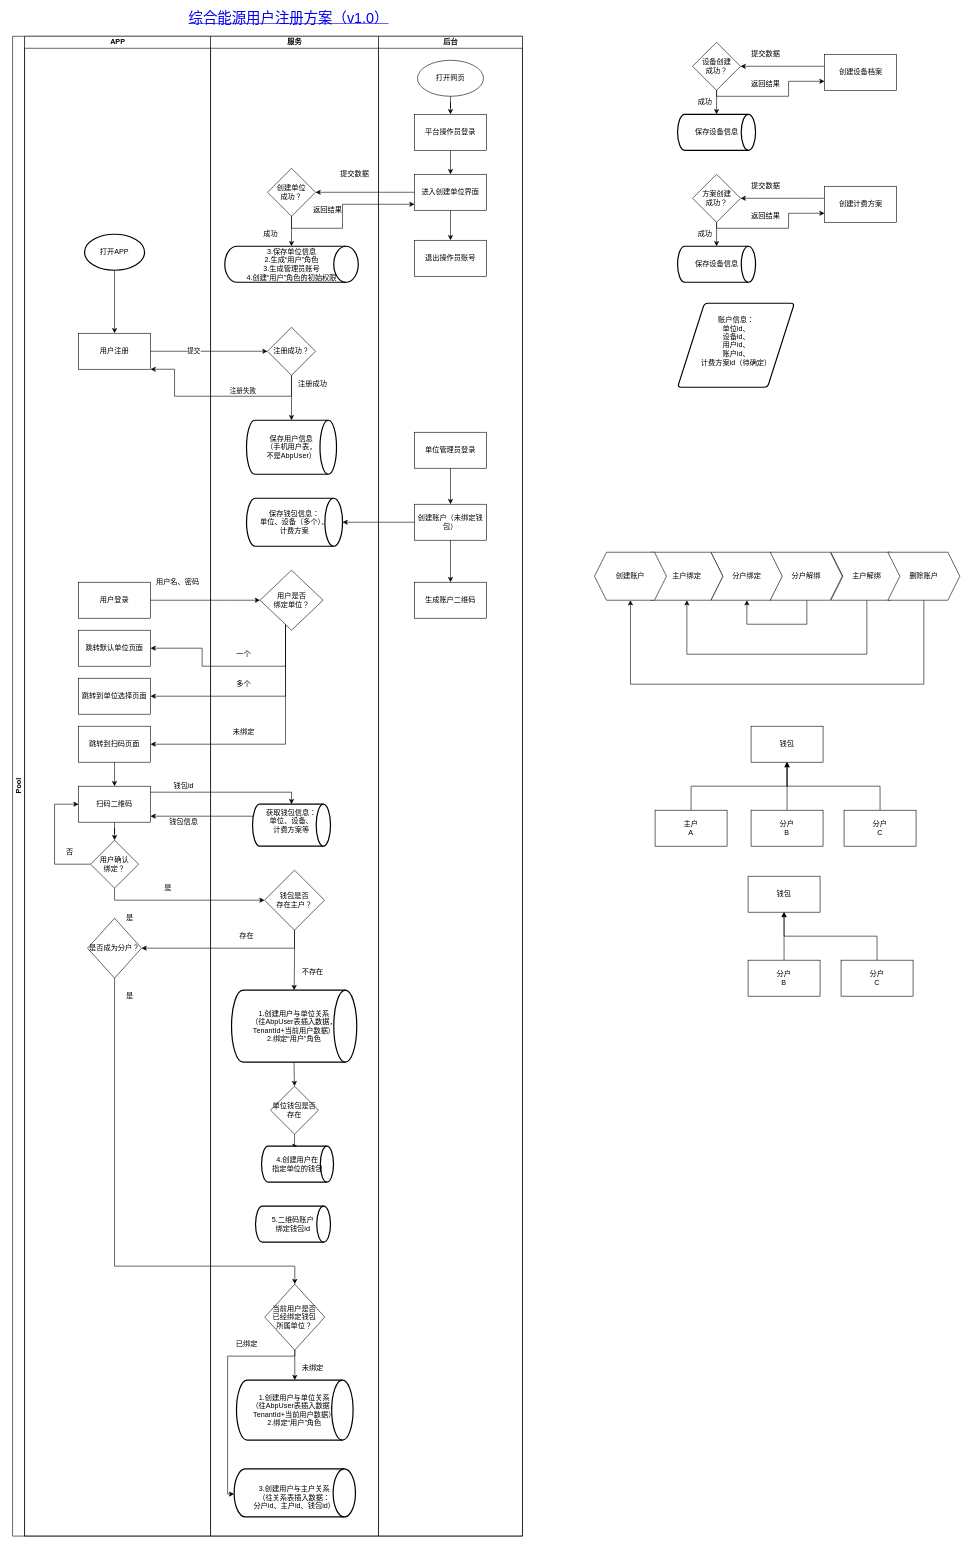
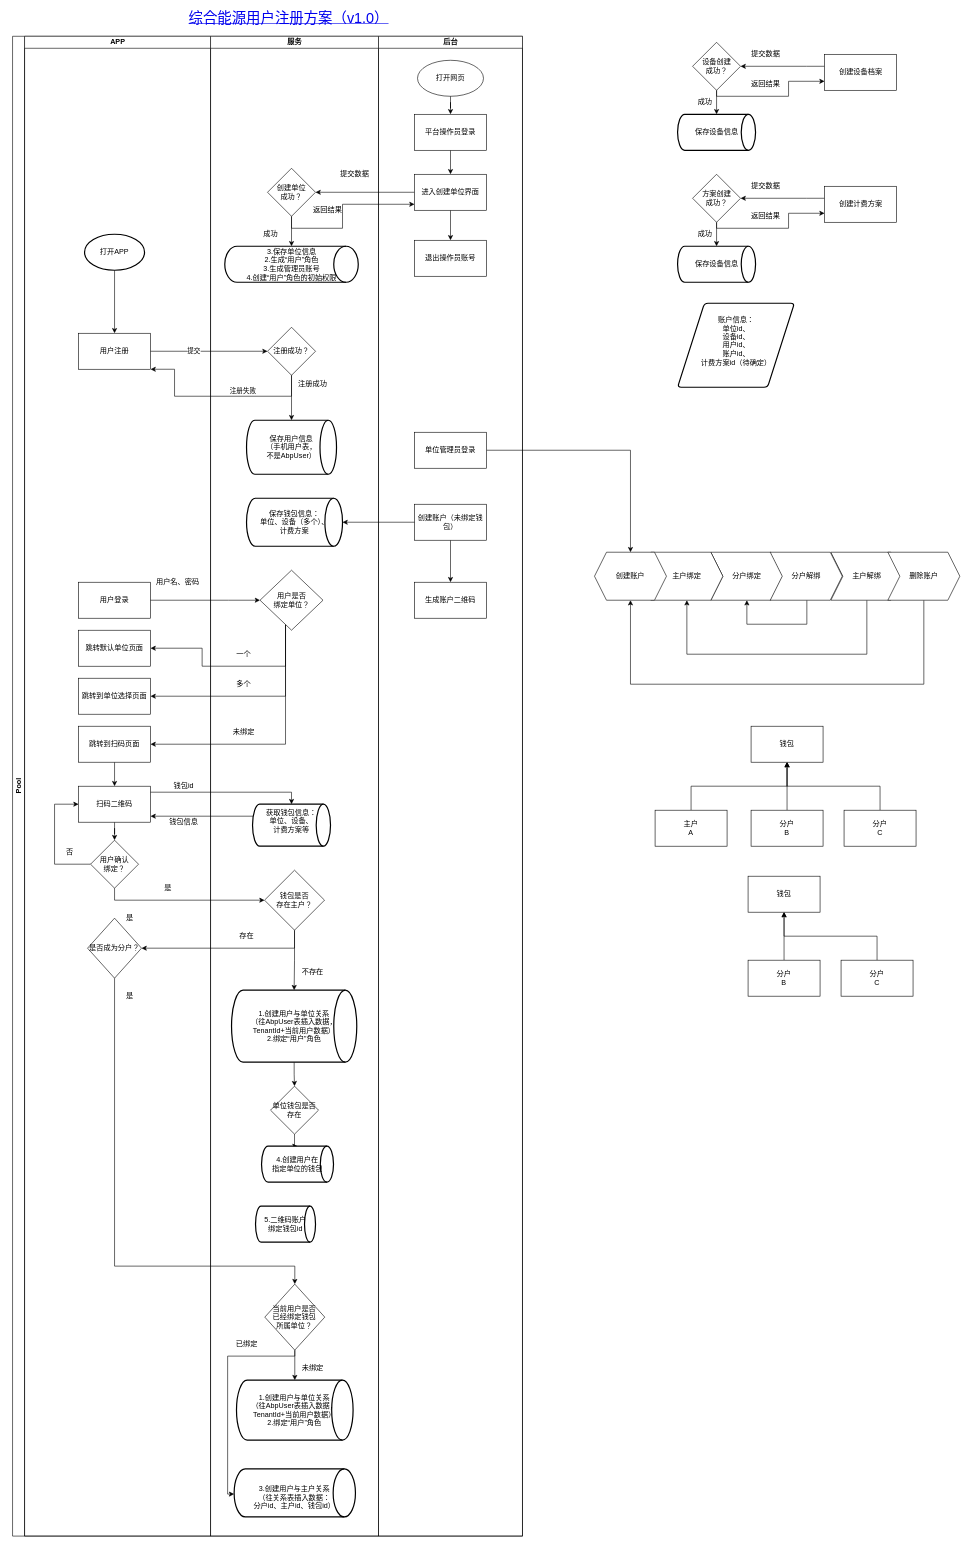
edge "单位管理员登录" -> "创建账户（未绑定钱包）": now "单位管理员登录" -> "创建账户"
node "5.二维码账户 绑定钱包id": size 75x36 -> 60x36
